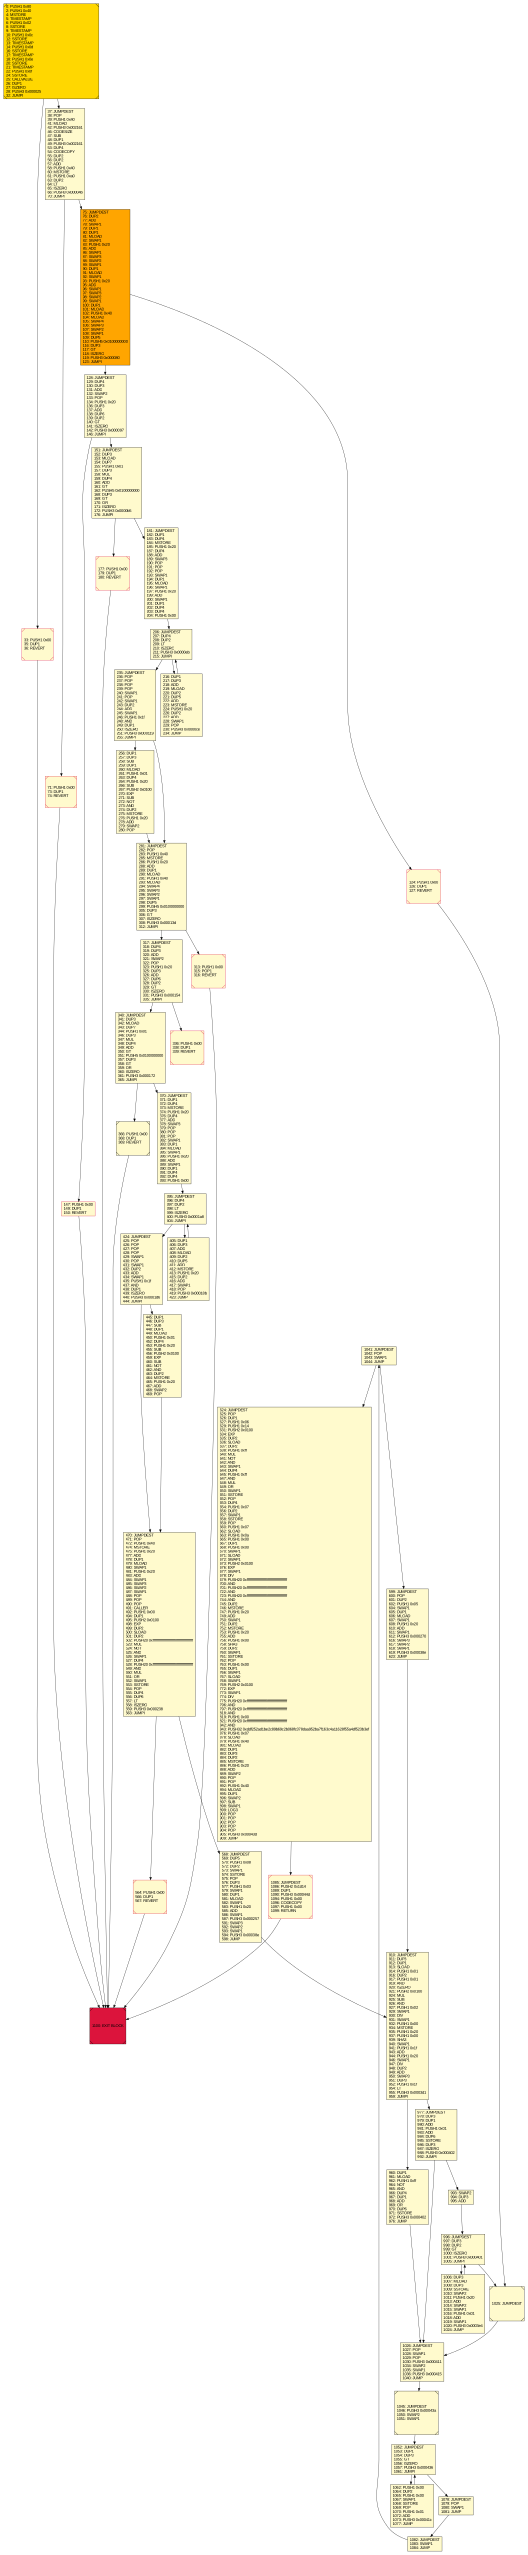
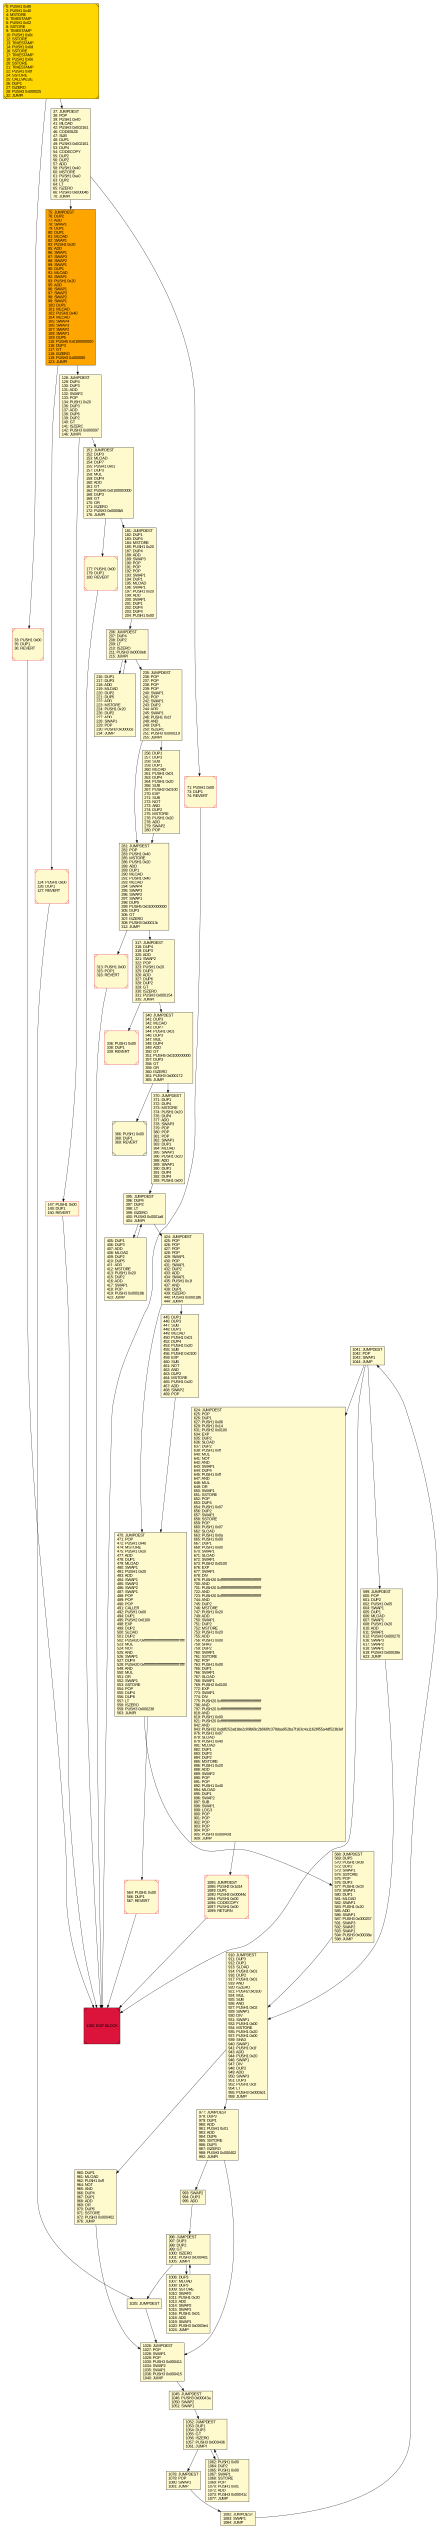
edge "366: PUSH1 0x00 368: DUP1 369: REVERT" -> "1100: EXIT BLOCK": now "1041: JUMPDEST 1042: POP 1043: SWAP1 1044: JUMP" -> "1100: EXIT BLOCK"
node "1025: JUMPDEST": shape Msquare -> box
node "1045: JUMPDEST 1046: PUSH3 0x00043a 1050: SWAP2 1051: SWAP1": shape Msquare -> box
